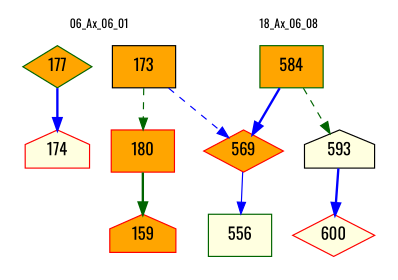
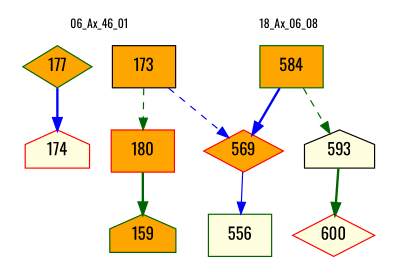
cluster "06_Ax_06_01": label "06_Ax_06_01" -> "06_Ax_46_01"
edge "593" -> "600": color blue -> darkgreen
node "159": color red -> darkgreen
